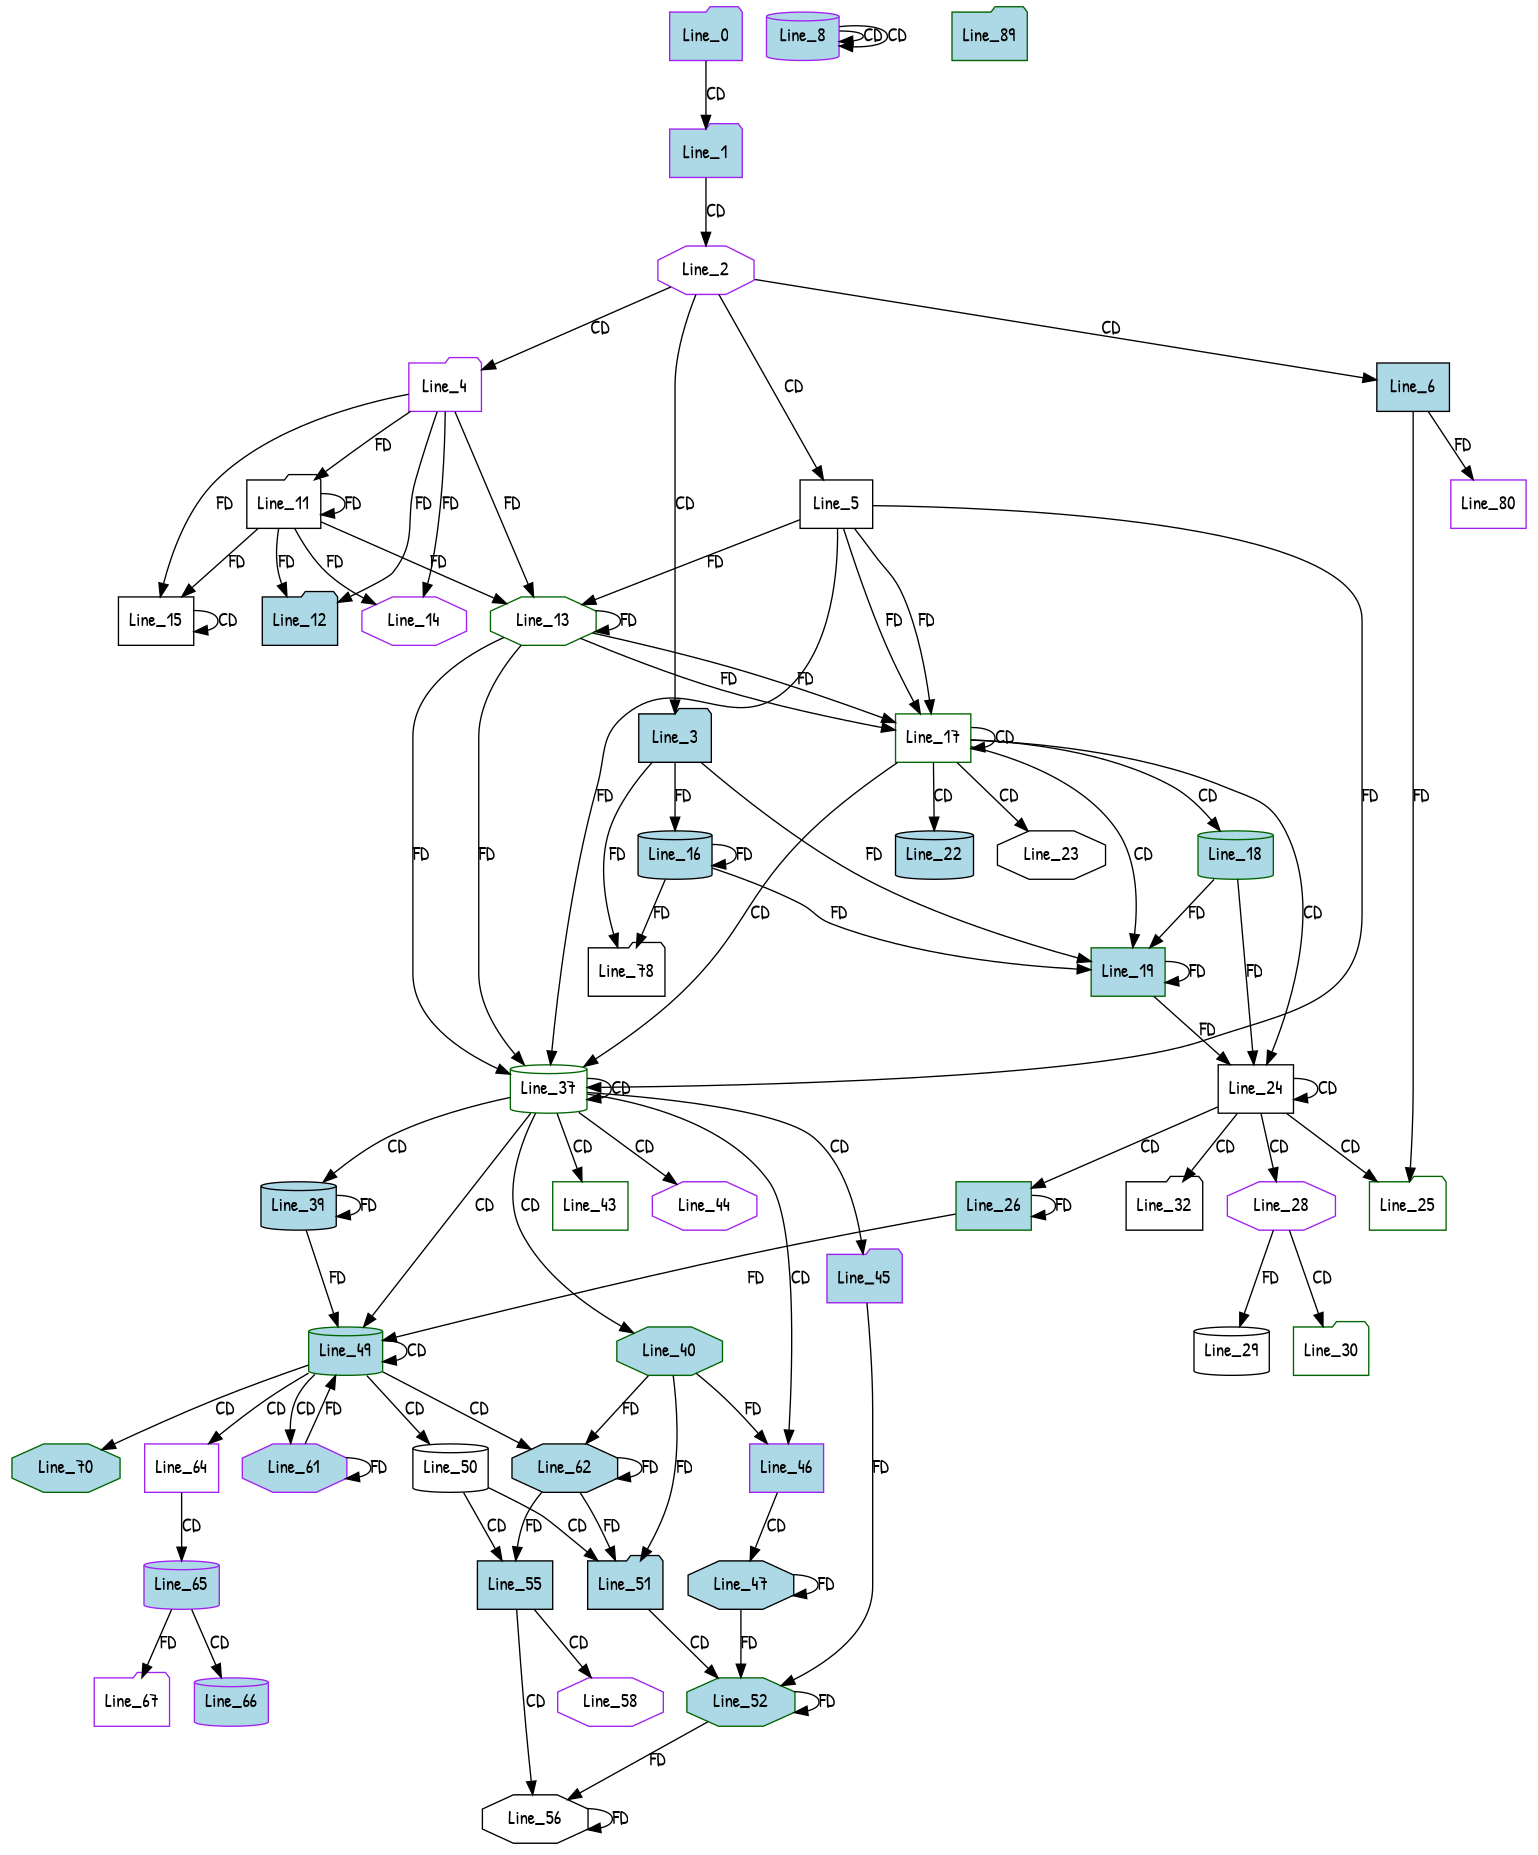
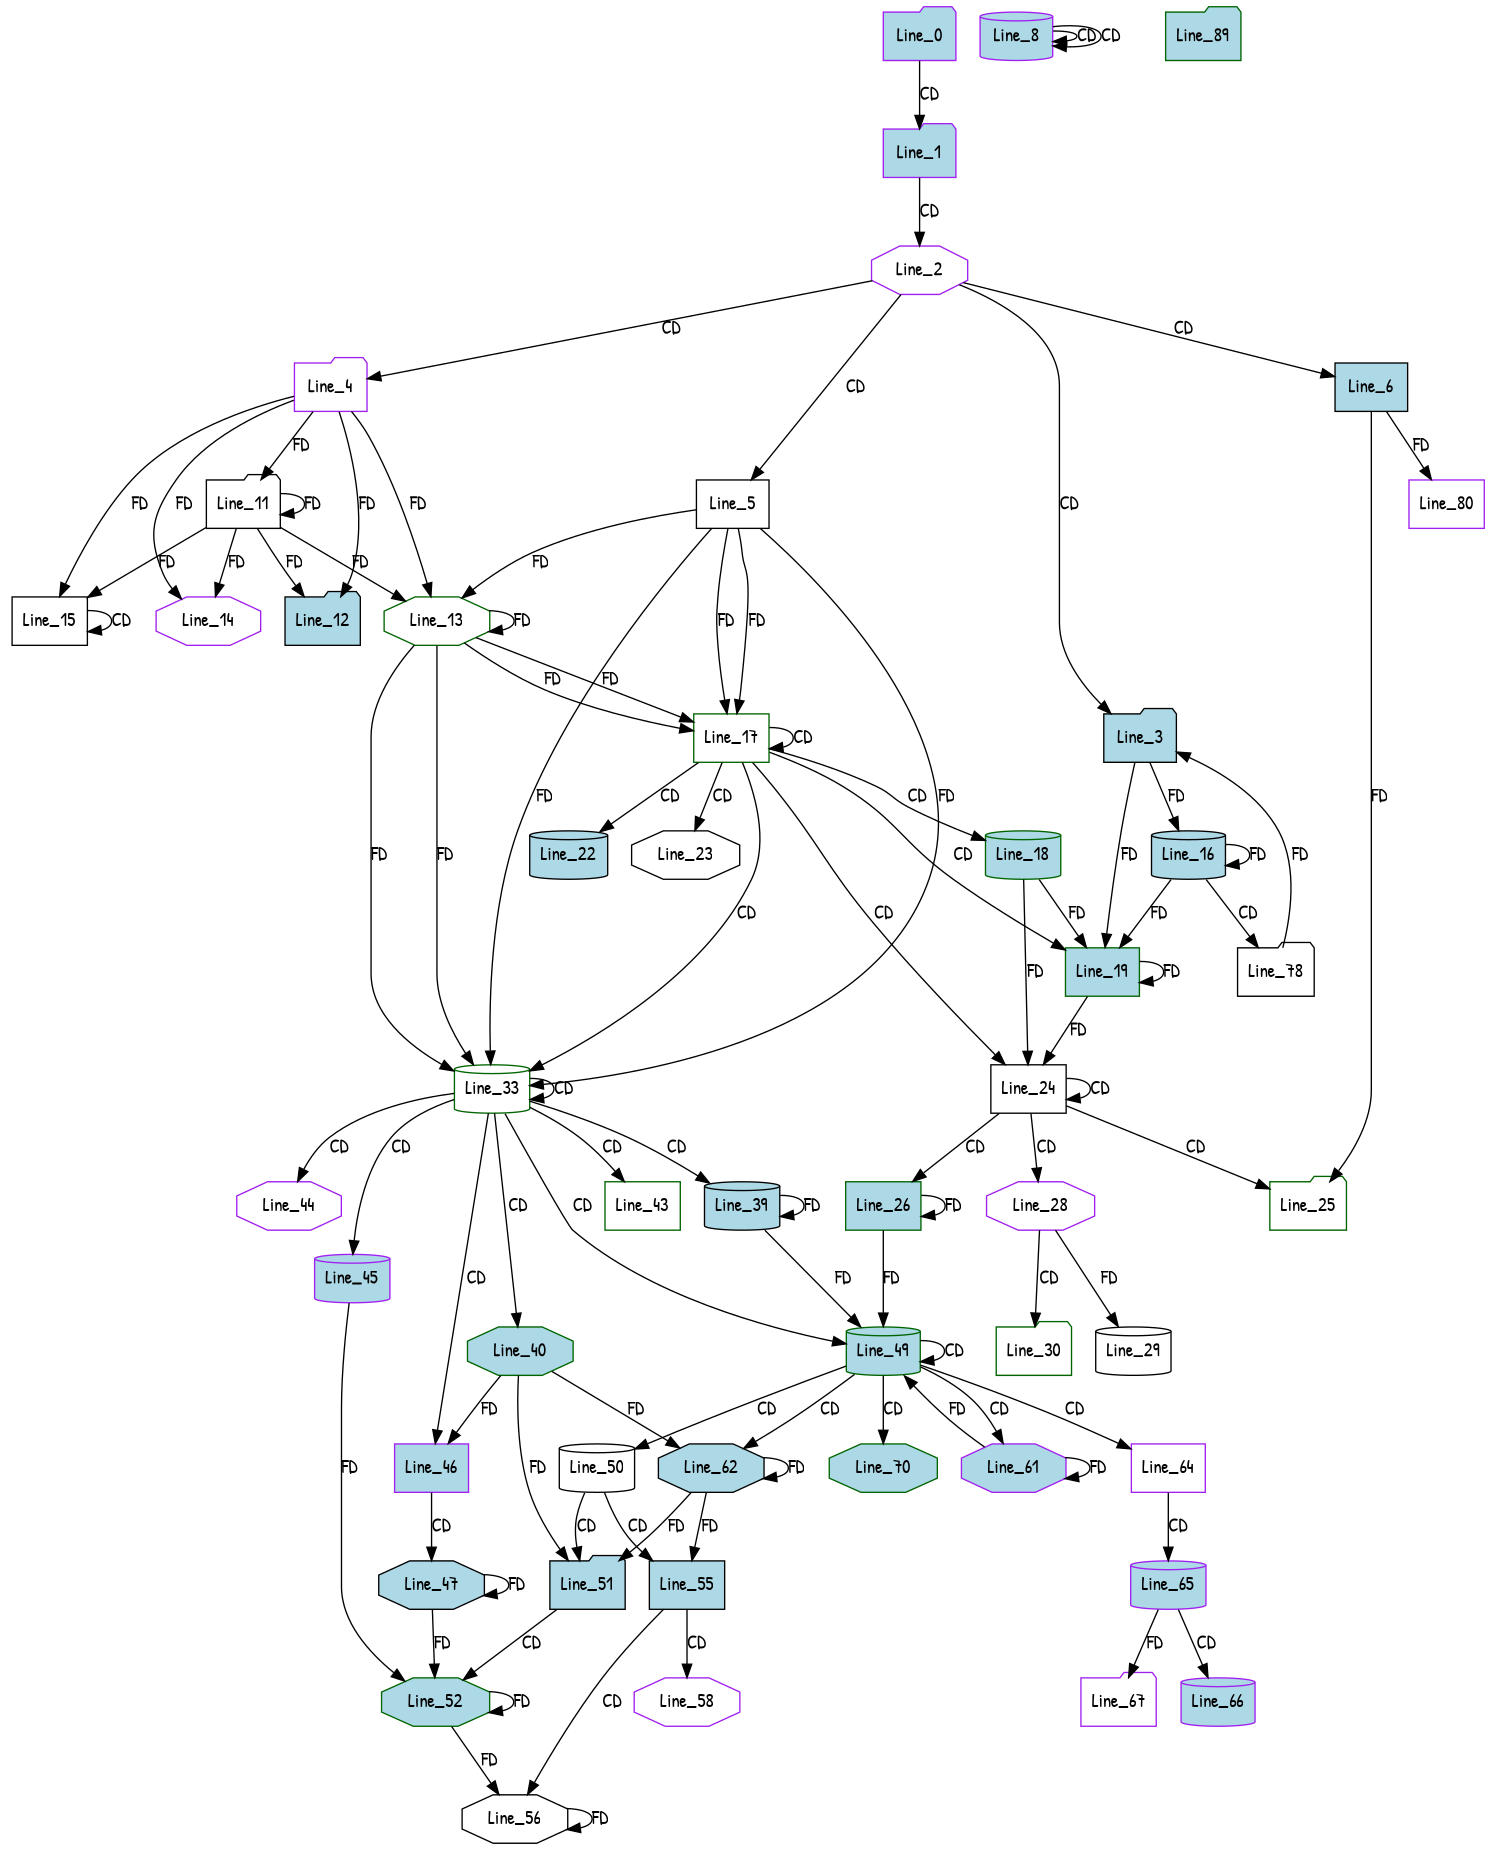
edge "Line_3" -> "Line_78": reversed
edge "Line_16" -> "Line_78": label "FD" -> "CD"
node "Line_37": label "Line_37" -> "Line_33"
node "Line_32": removed
node "Line_45": shape folder -> cylinder
